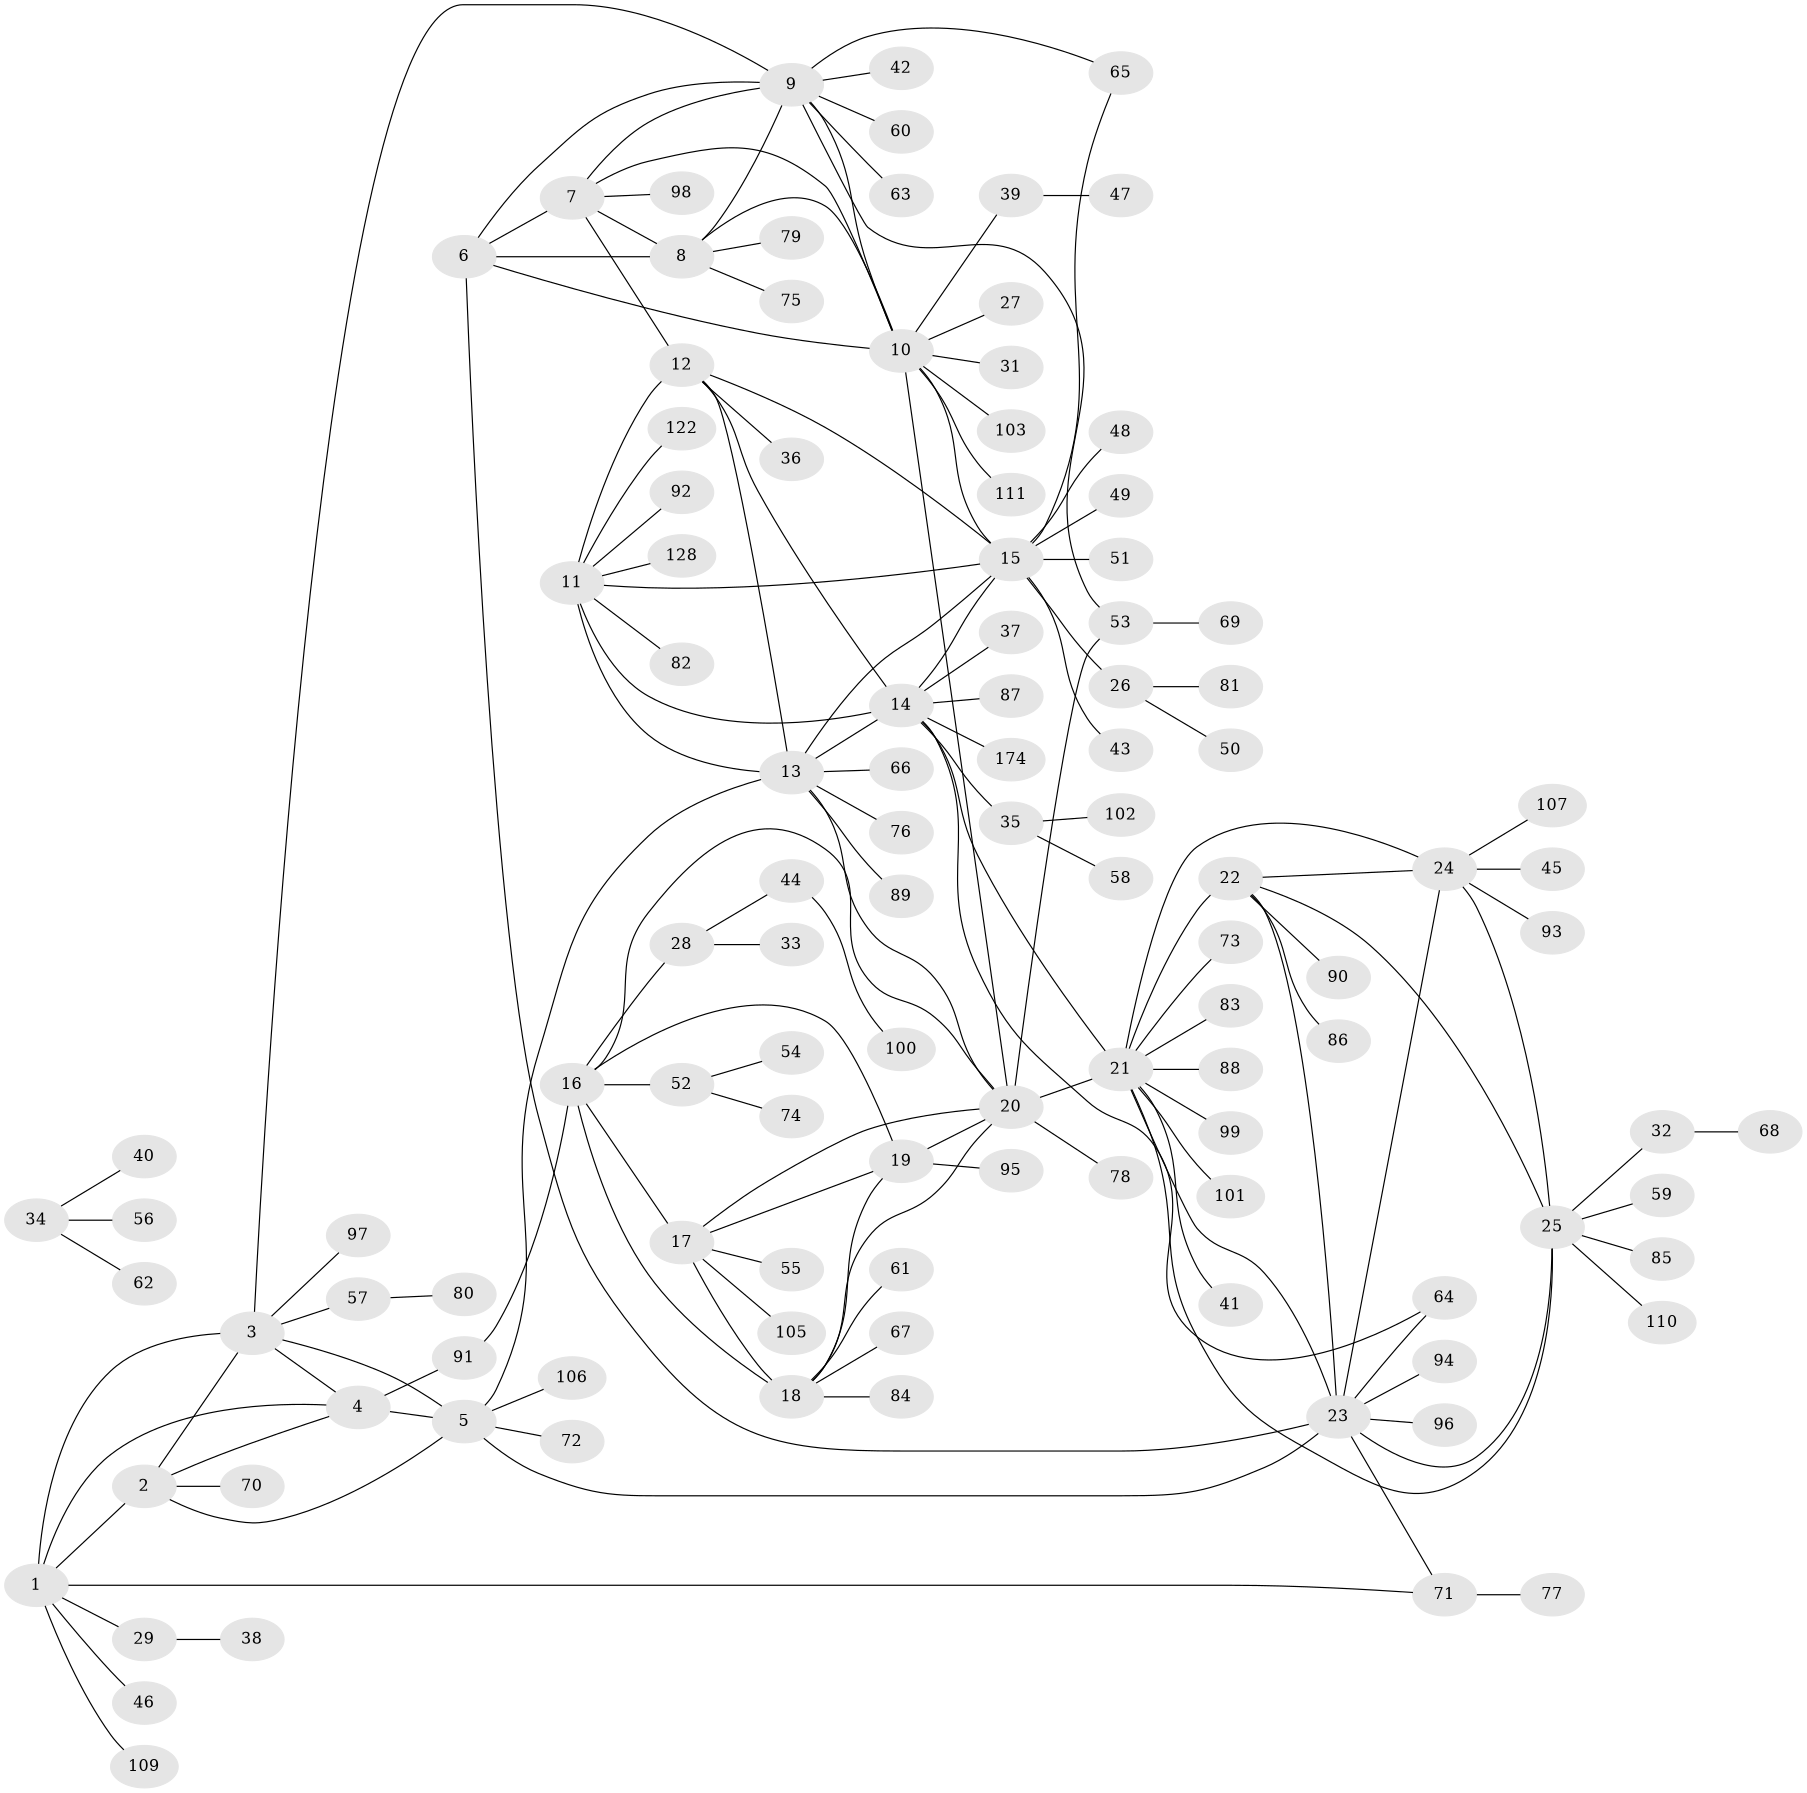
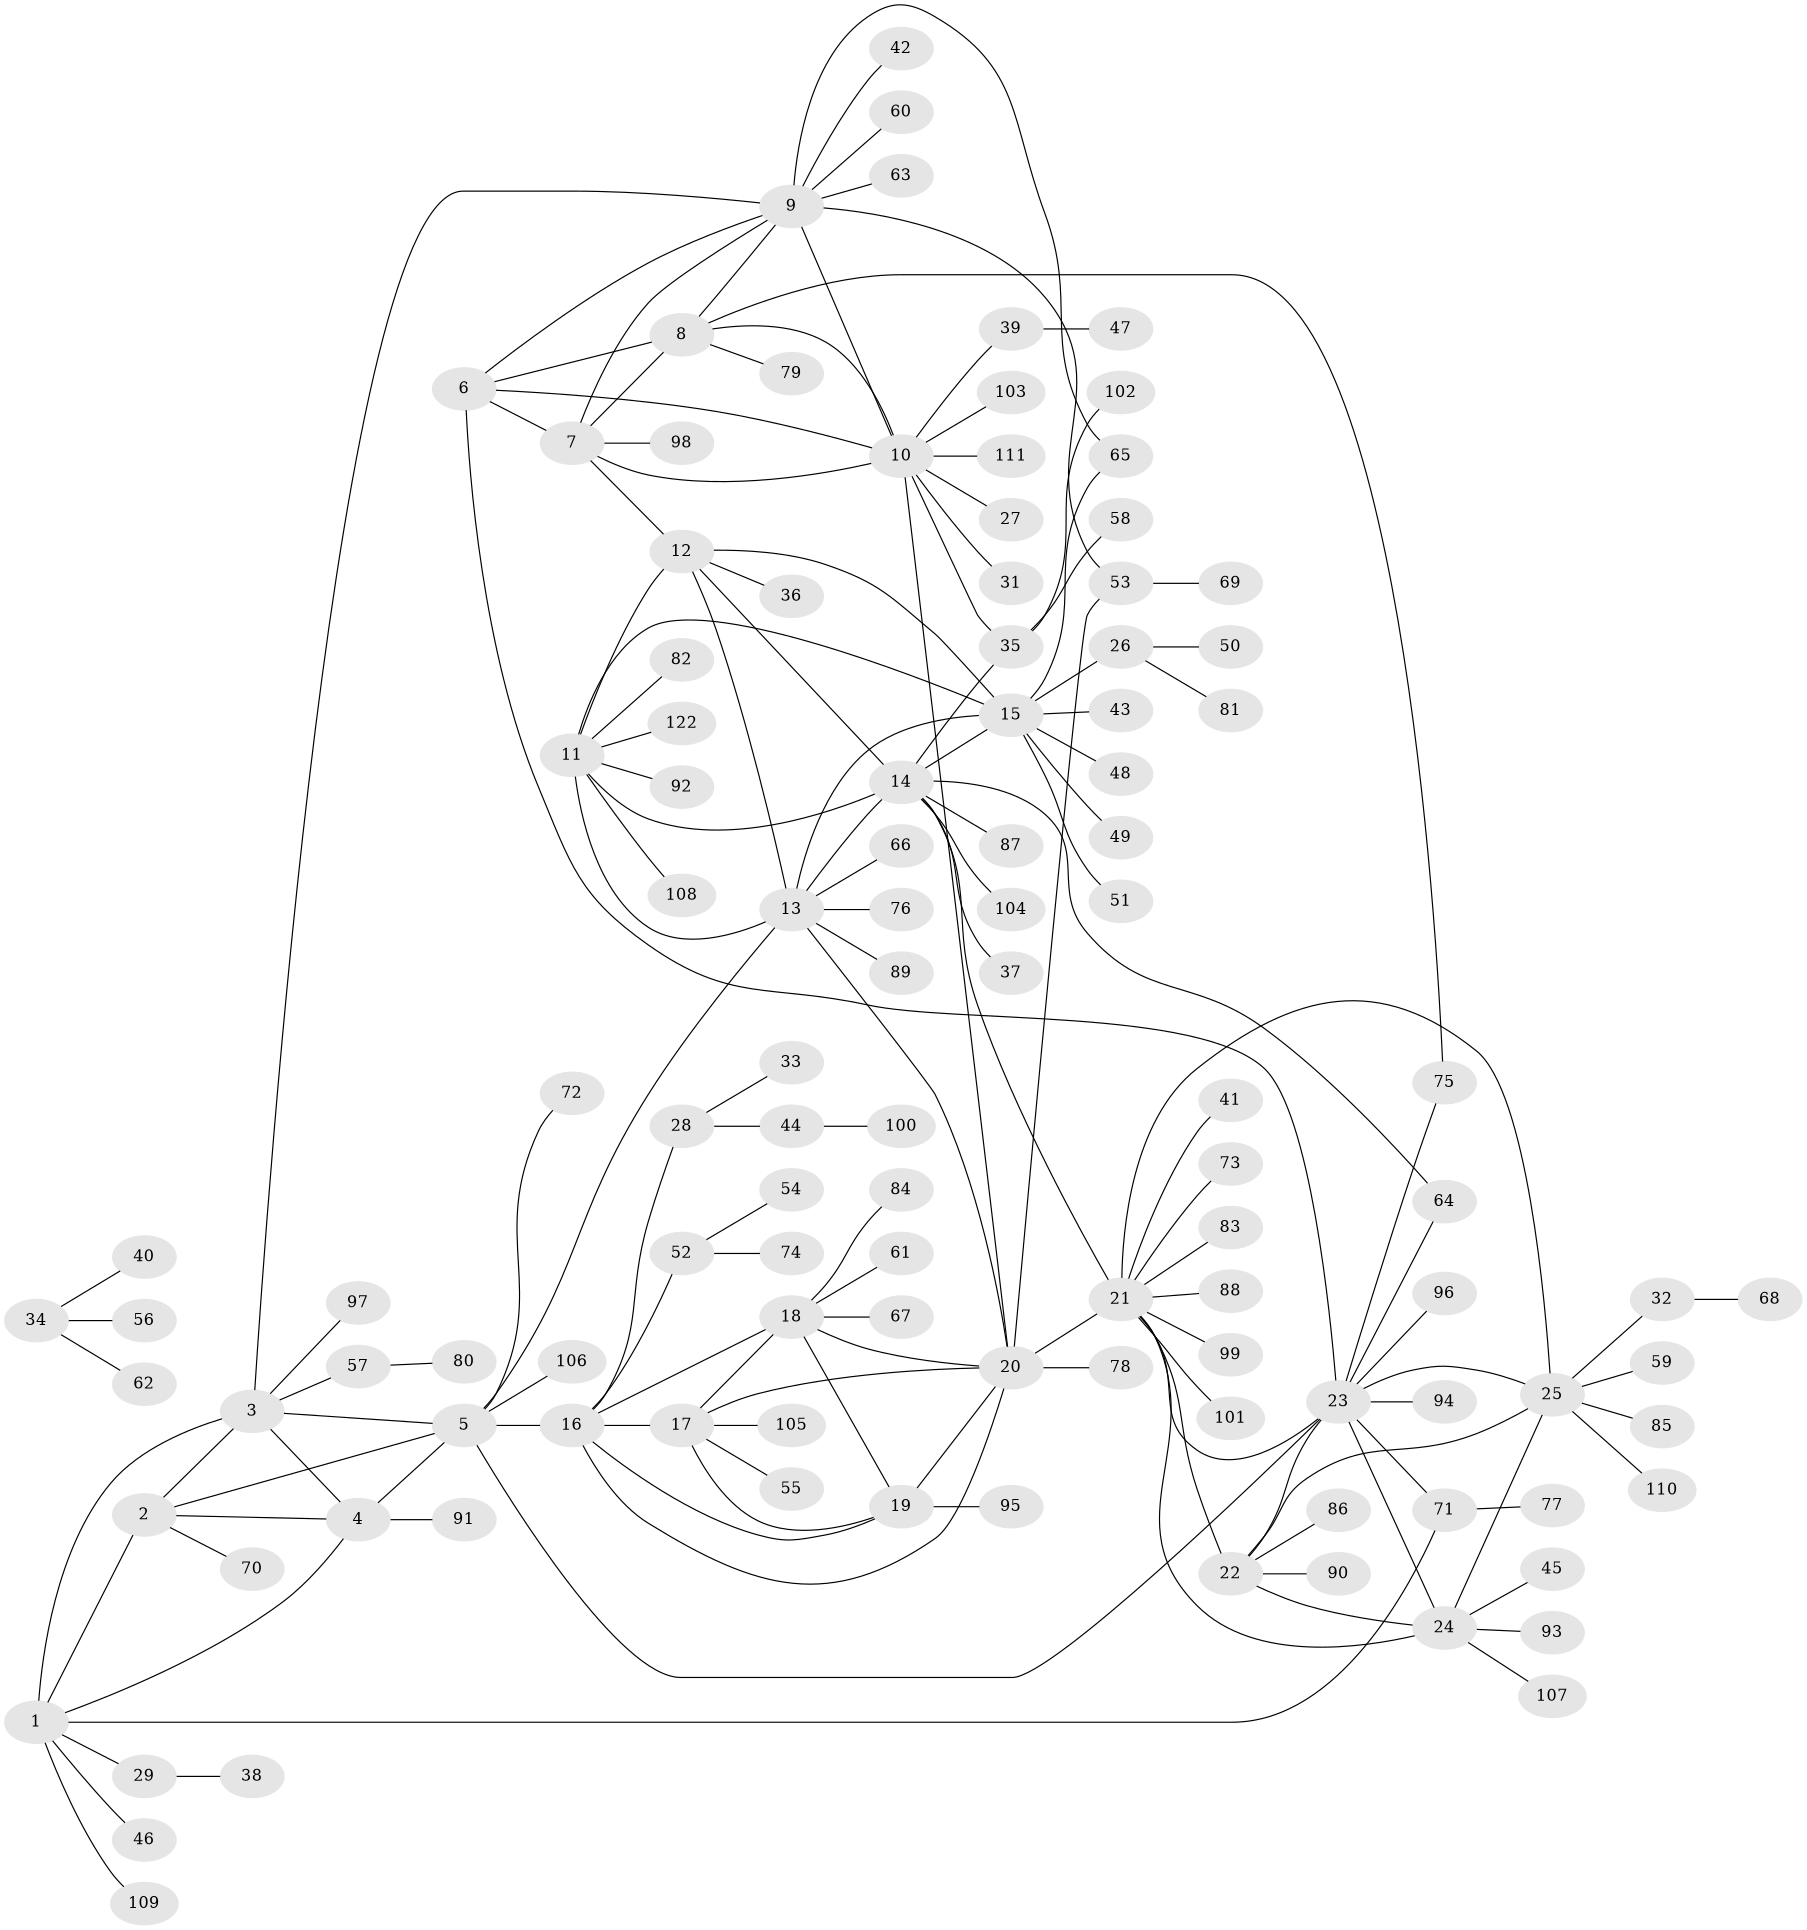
edge "10" -- "15": now "10" -- "35"
node "128": label "128" -> "108"
node "174": label "174" -> "104"
edge "16" -- "91": now "16" -- "5"
edge "75" -- "23": added
